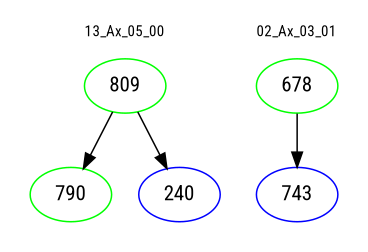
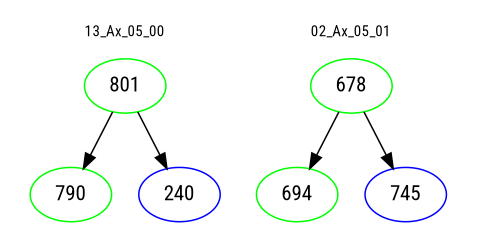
cluster "02_Ax_03_01": label "02_Ax_03_01" -> "02_Ax_05_01"
node "809": label "809" -> "801"
node "694": added
node "743": label "743" -> "745"
